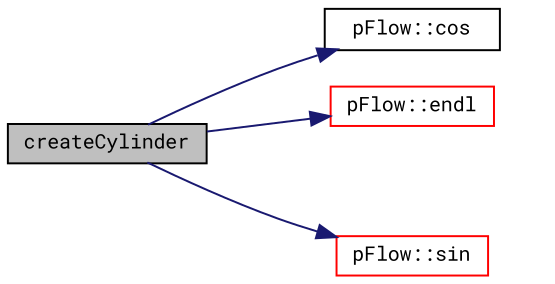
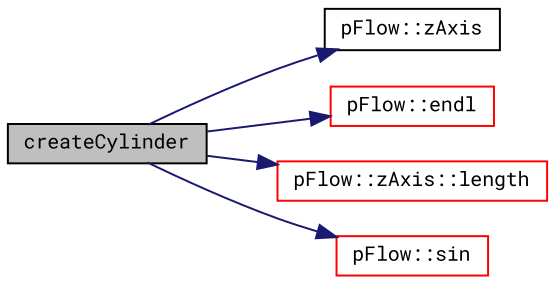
node "pFlow::cos": label "pFlow::cos" -> "pFlow::zAxis"
node "pFlow::zAxis::length": added
